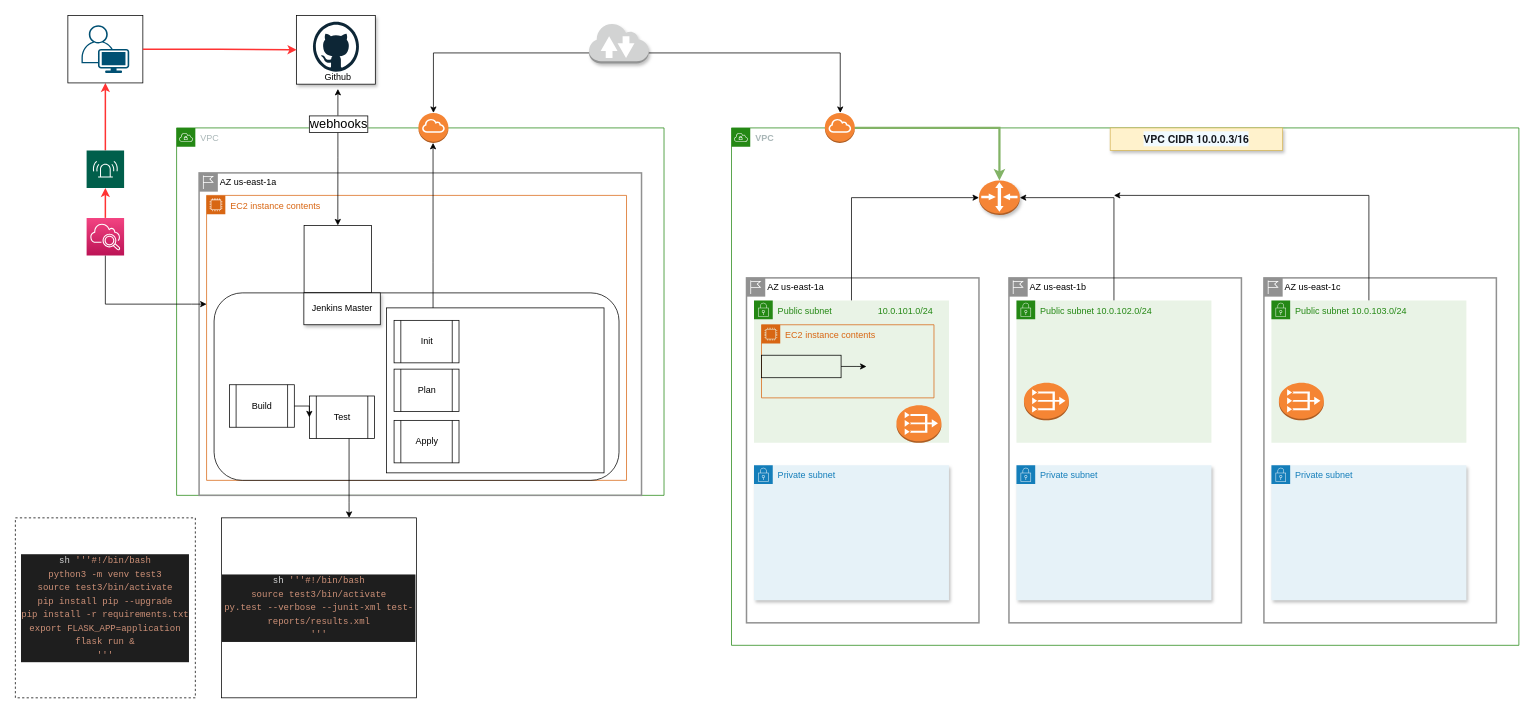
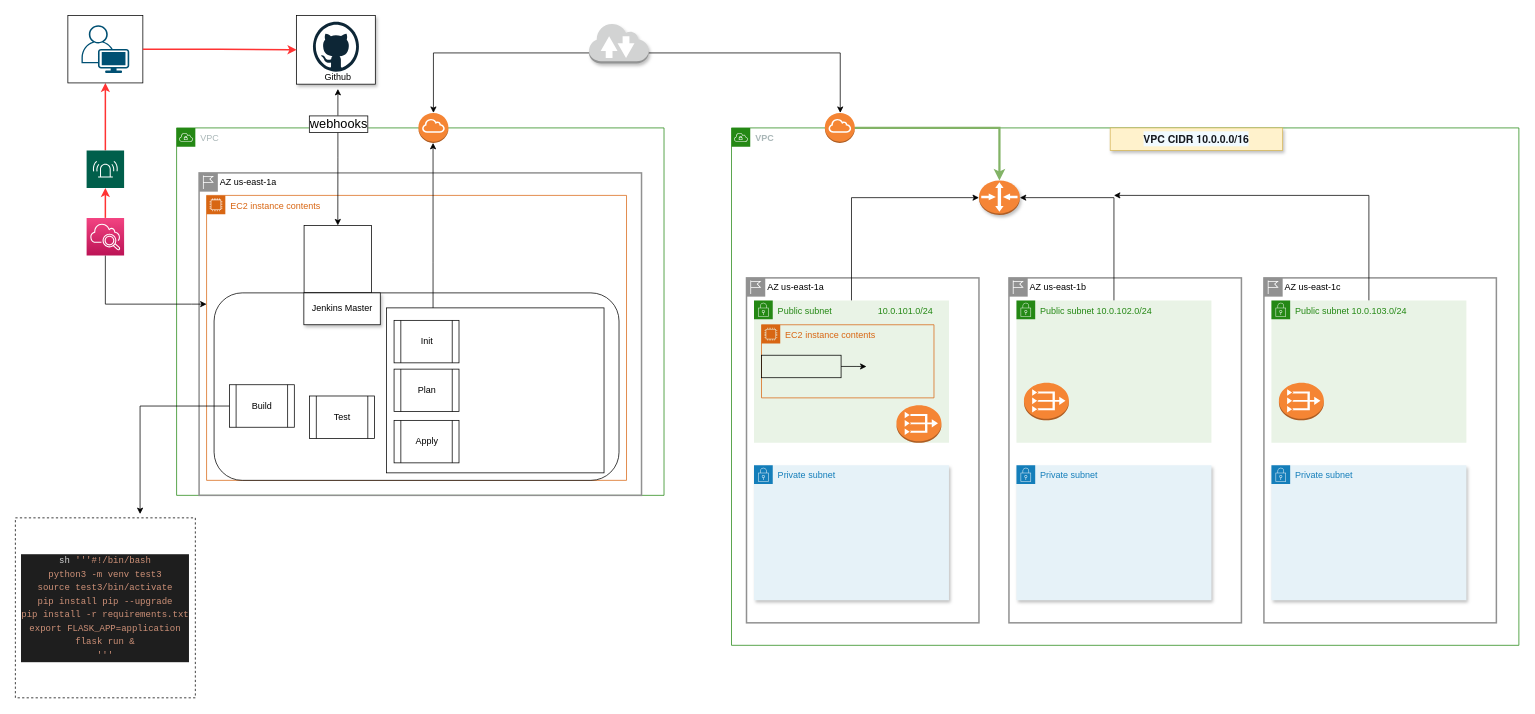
node "VPC CIDR 10.0.0.3/16": label "VPC CIDR 10.0.0.3/16" -> "VPC CIDR 10.0.0.0/16"
edge "Build" -> "Test": now "Build" -> "sh '''#!/bin/bash python3 -m venv test3 source test3/bin/activate pip install pip --upgrade pip install -r requirements.txt export FLASK_APP=application flask run & '''"
edge "Test" -> "sh '''#!/bin/bash source test3/bin/activate py.test --verbose --junit-xml test-reports/results.xml '''": removed
node "sh '''#!/bin/bash source test3/bin/activate py.test --verbose --junit-xml test-reports/results.xml '''": removed
